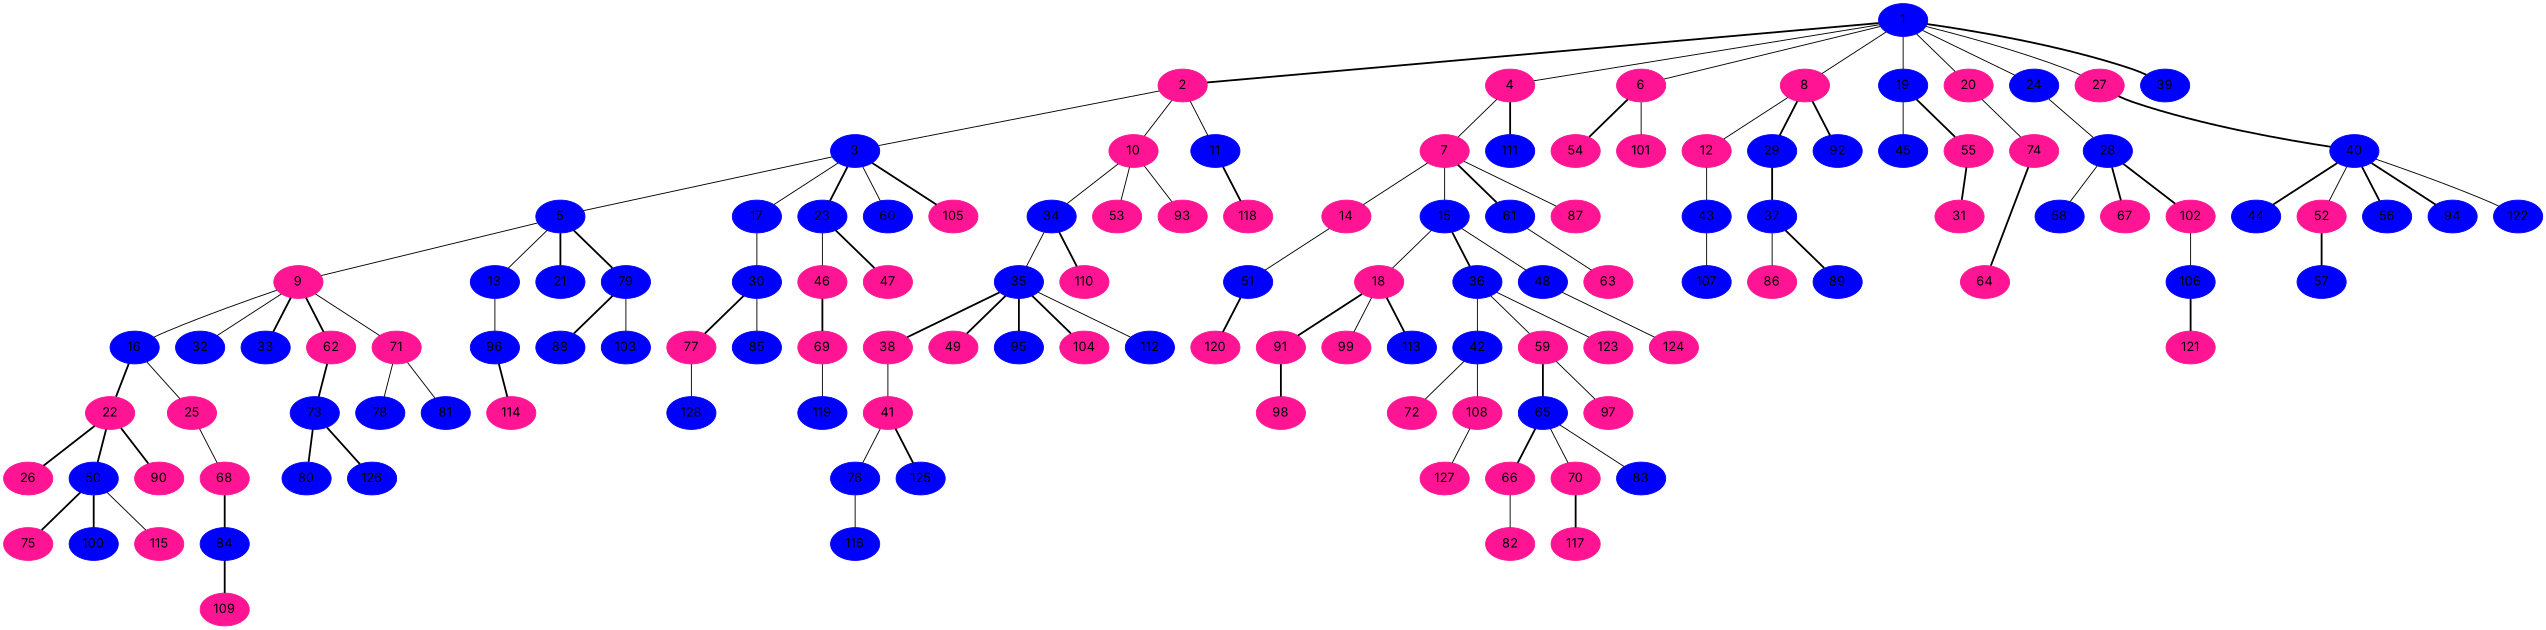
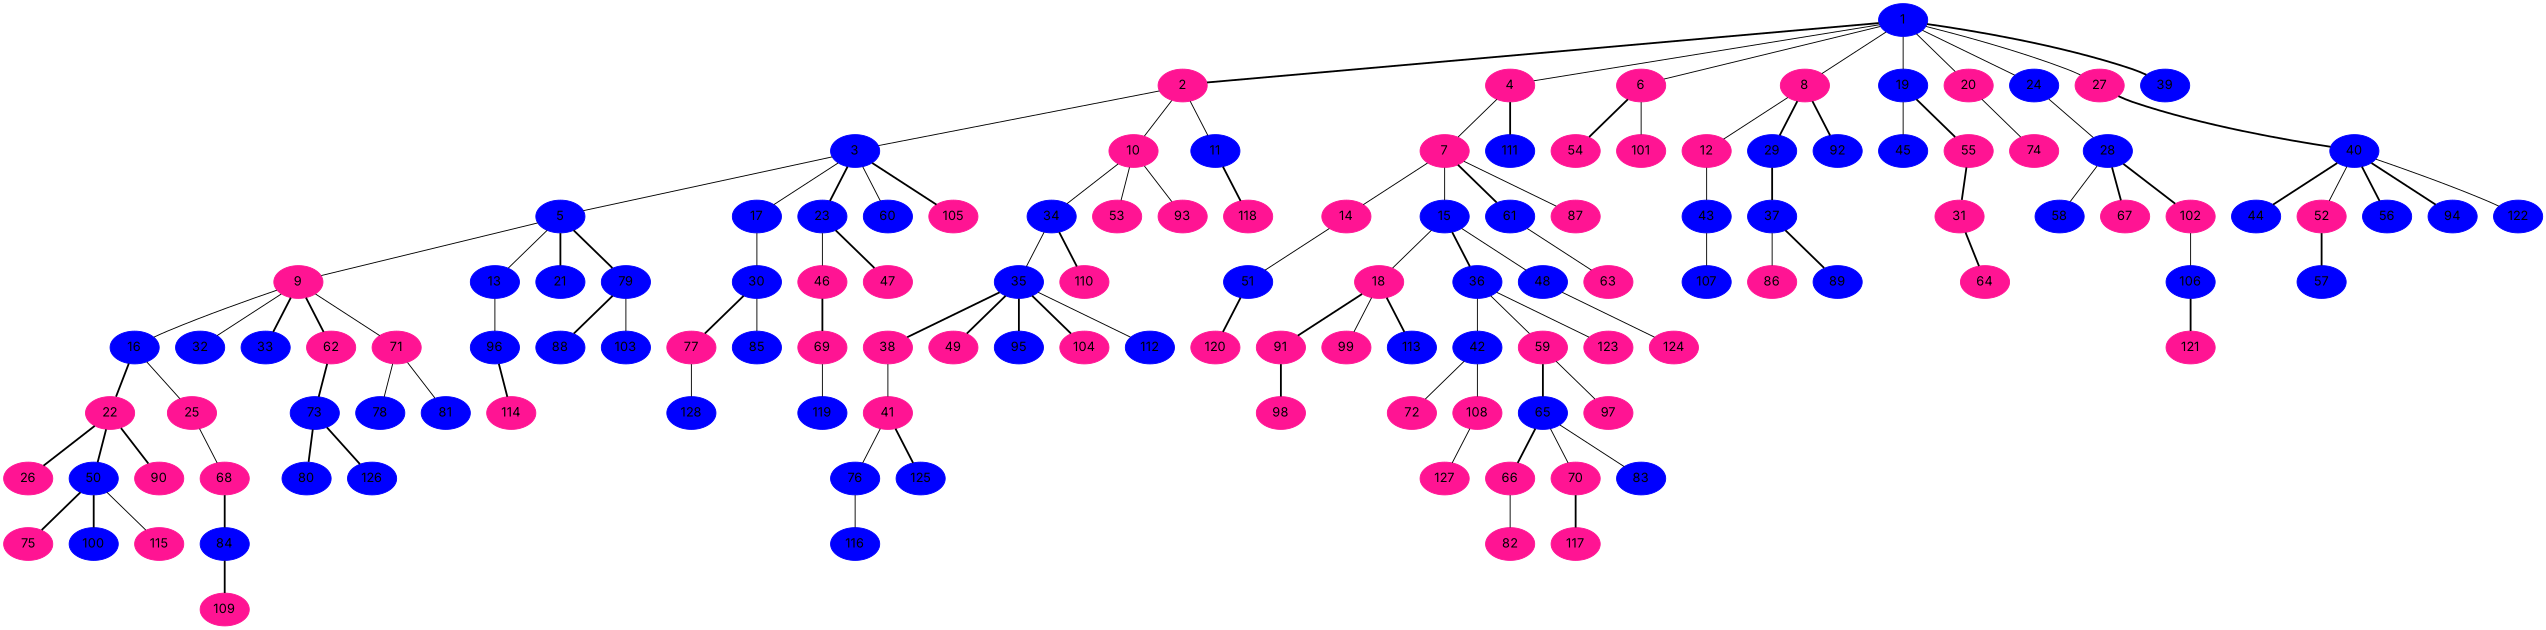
edge "74" -- "64": now "31" -- "64"
